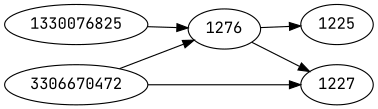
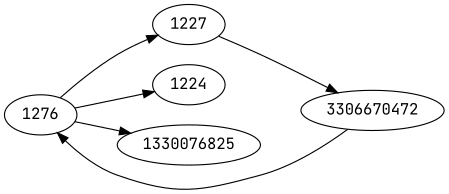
node "1225": label "1225" -> "1224"
edge "1330076825" -> "1276": reversed
edge "3306670472" -> "1227": reversed
